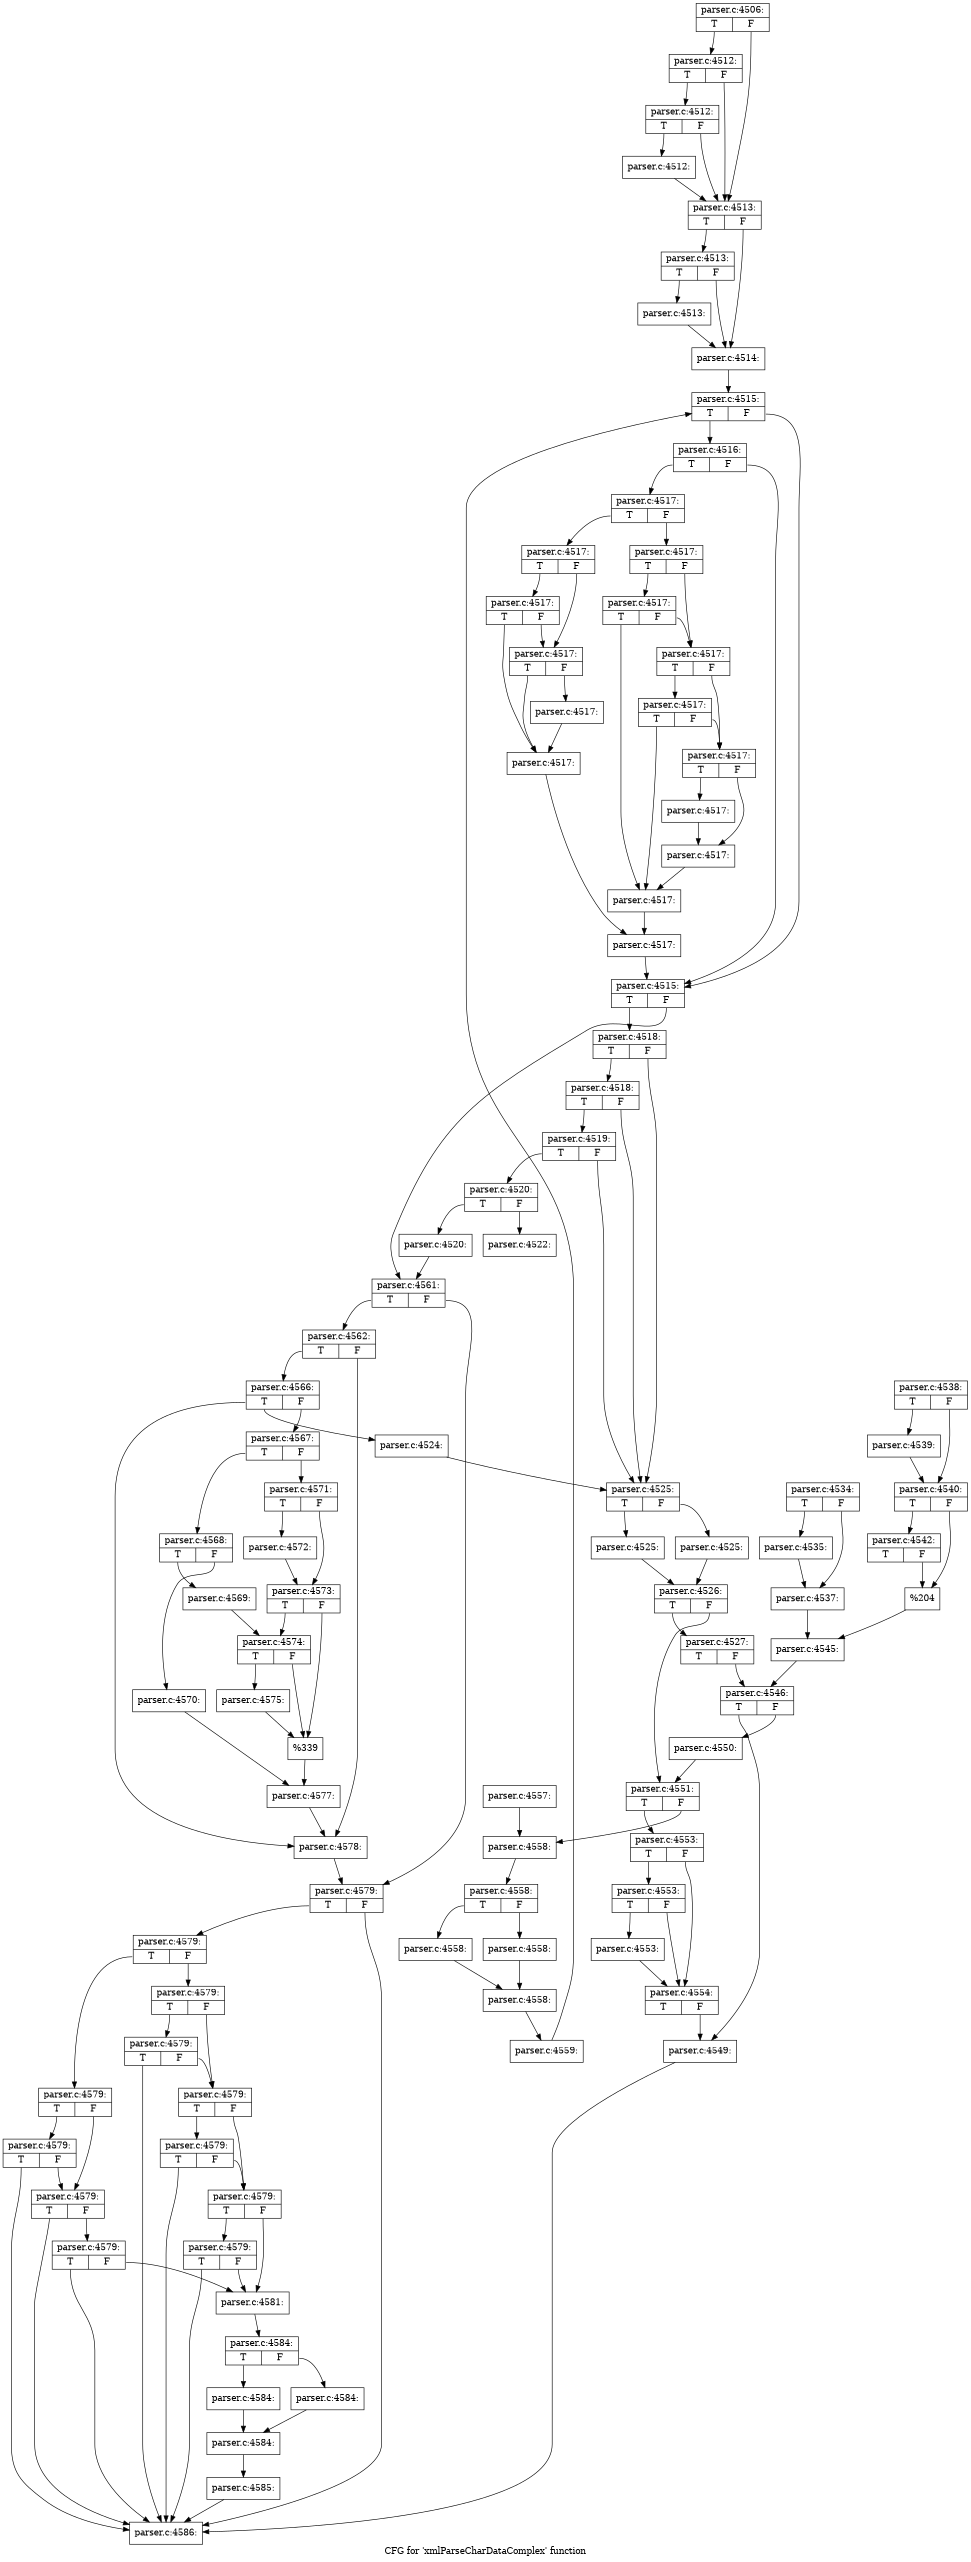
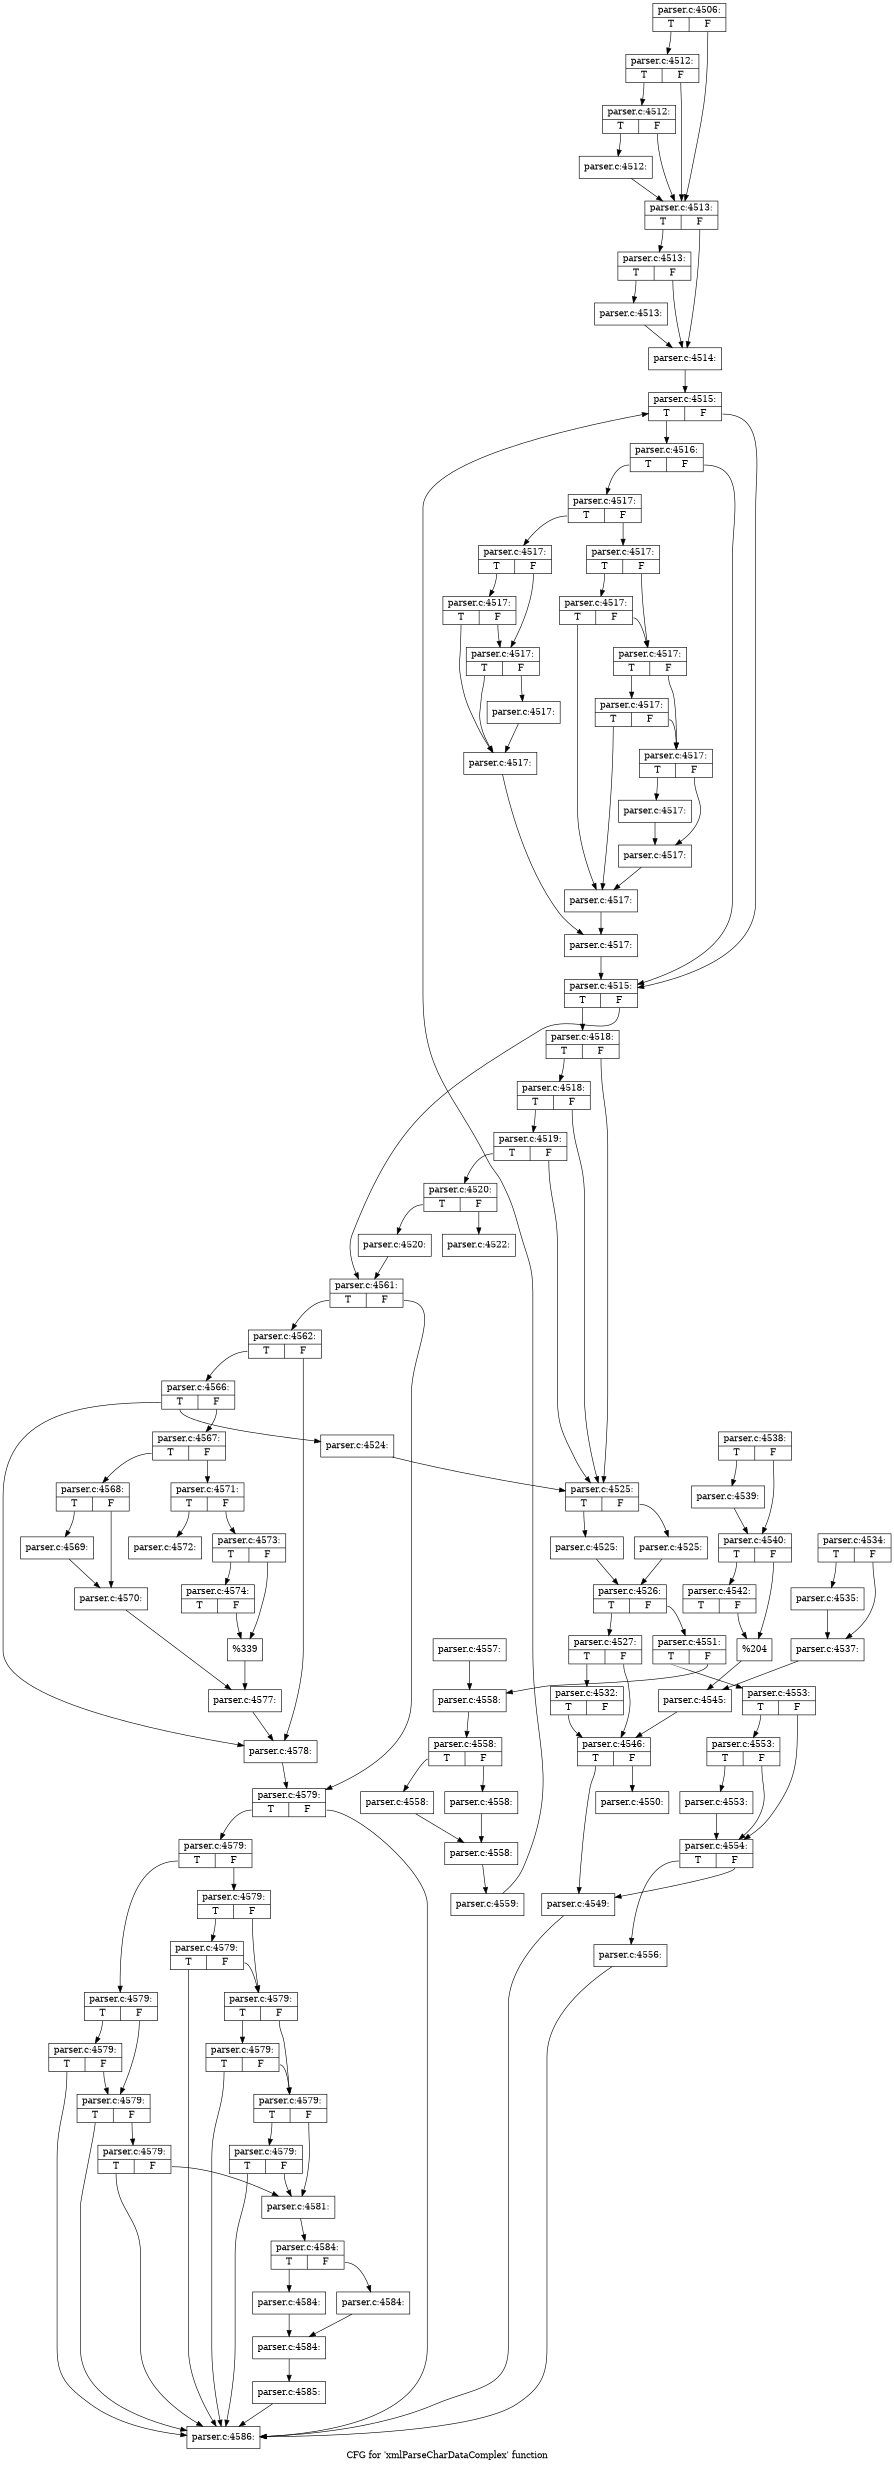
edge "parser.c:4572:" -> "parser.c:4573:": removed
edge "parser.c:4569:" -> "parser.c:4574:": now "parser.c:4569:" -> "parser.c:4570:"
node "parser.c:4575:": removed
node "parser.c:4532:": added
edge "parser.c:4550:" -> "parser.c:4551:": removed
node "parser.c:4556:": added
